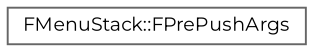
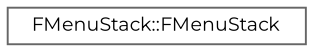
node "FMenuStack::FPrePushArgs": label "FMenuStack::FPrePushArgs" -> "FMenuStack::FMenuStack"
